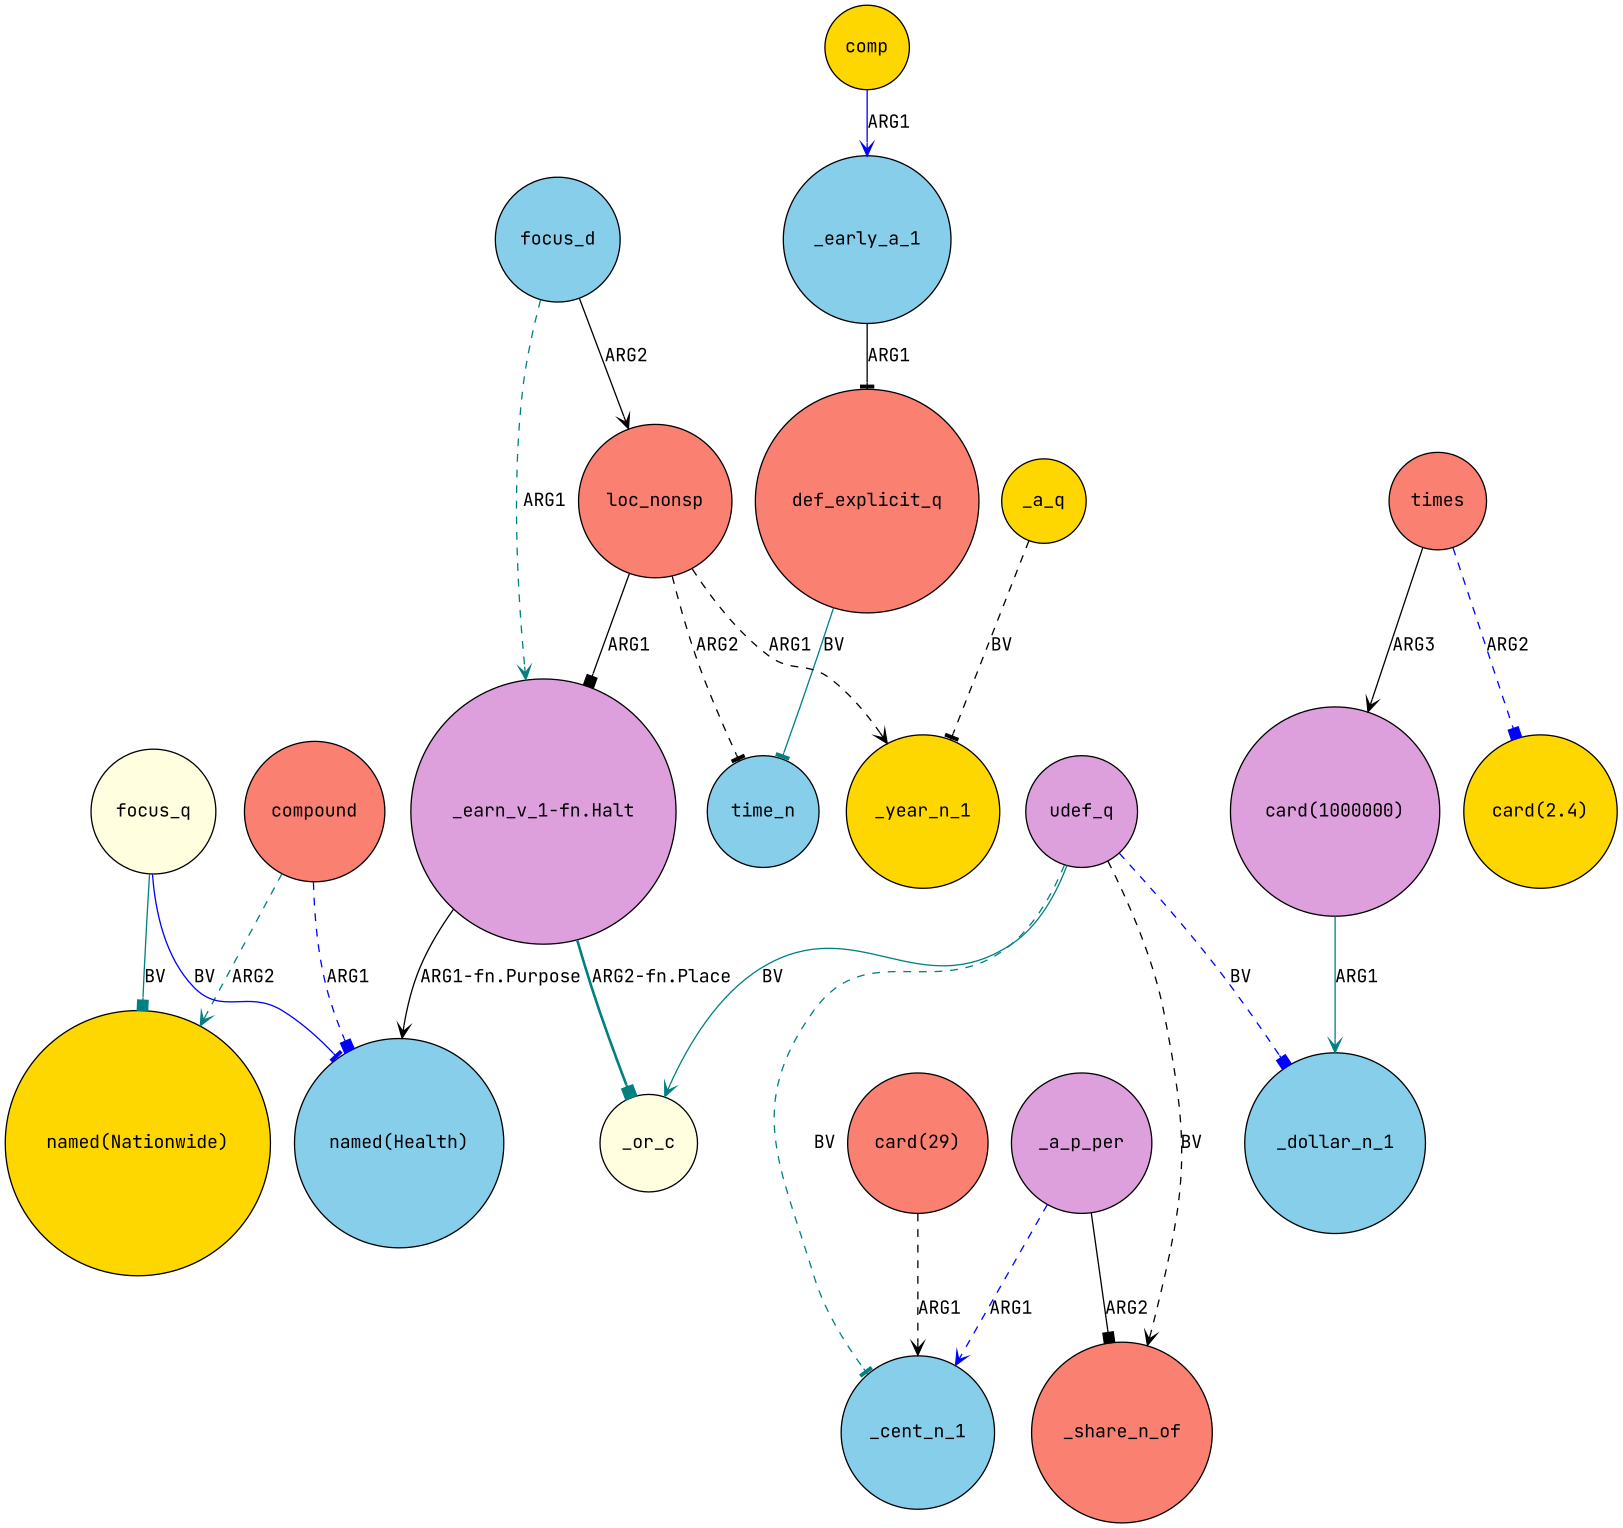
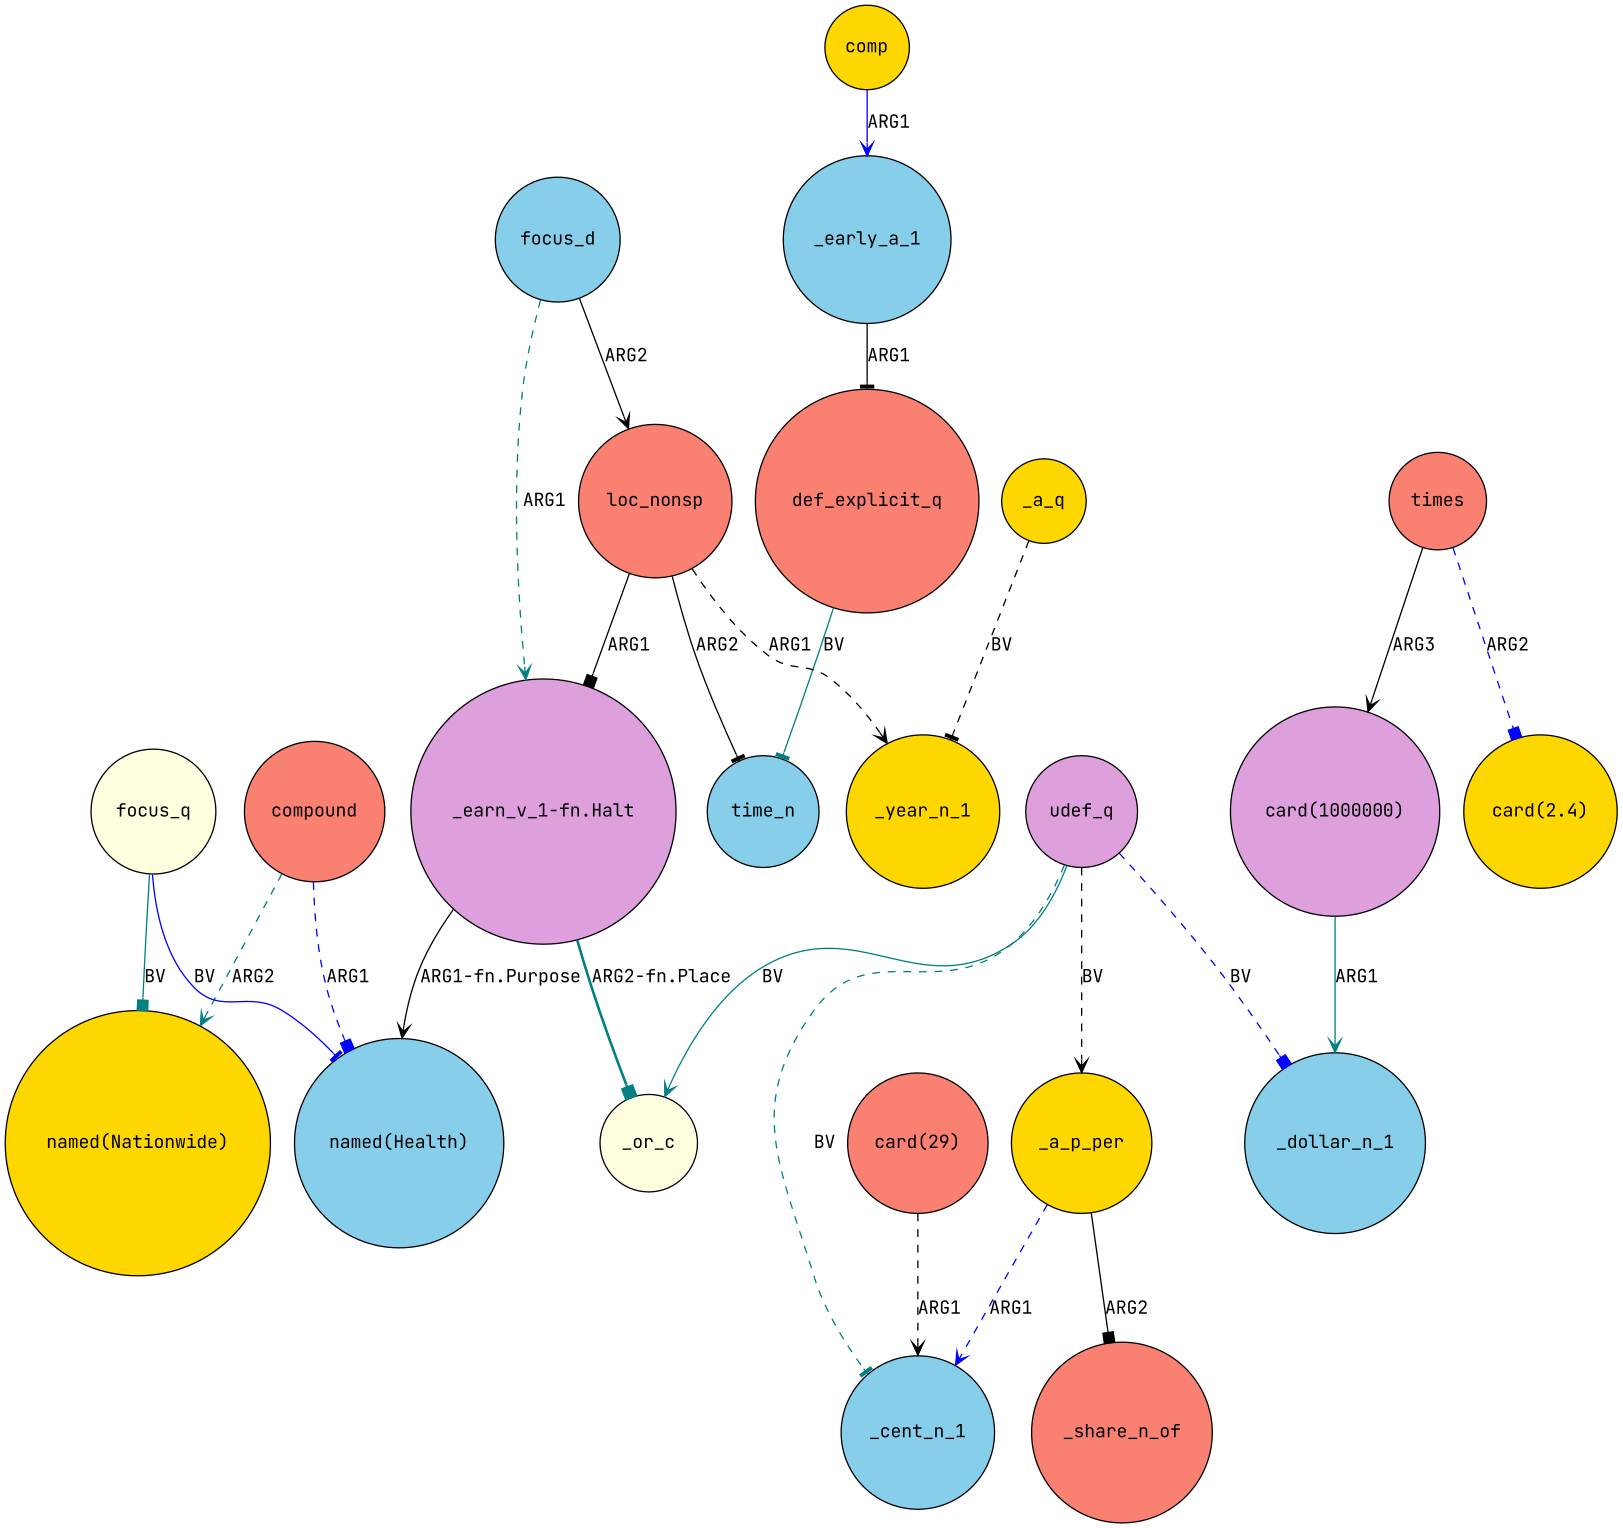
edge "loc_nonsp" -> "time_n": style dashed -> solid
edge "udef_q" -> "_share_n_of": now "udef_q" -> "_a_p_per"
node "_a_p_per": fillcolor plum -> gold
